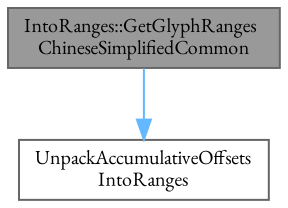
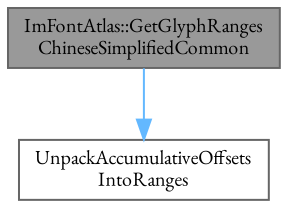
node "IntoRanges::GetGlyphRanges ChineseSimplifiedCommon": label "IntoRanges::GetGlyphRanges ChineseSimplifiedCommon" -> "ImFontAtlas::GetGlyphRanges ChineseSimplifiedCommon"
